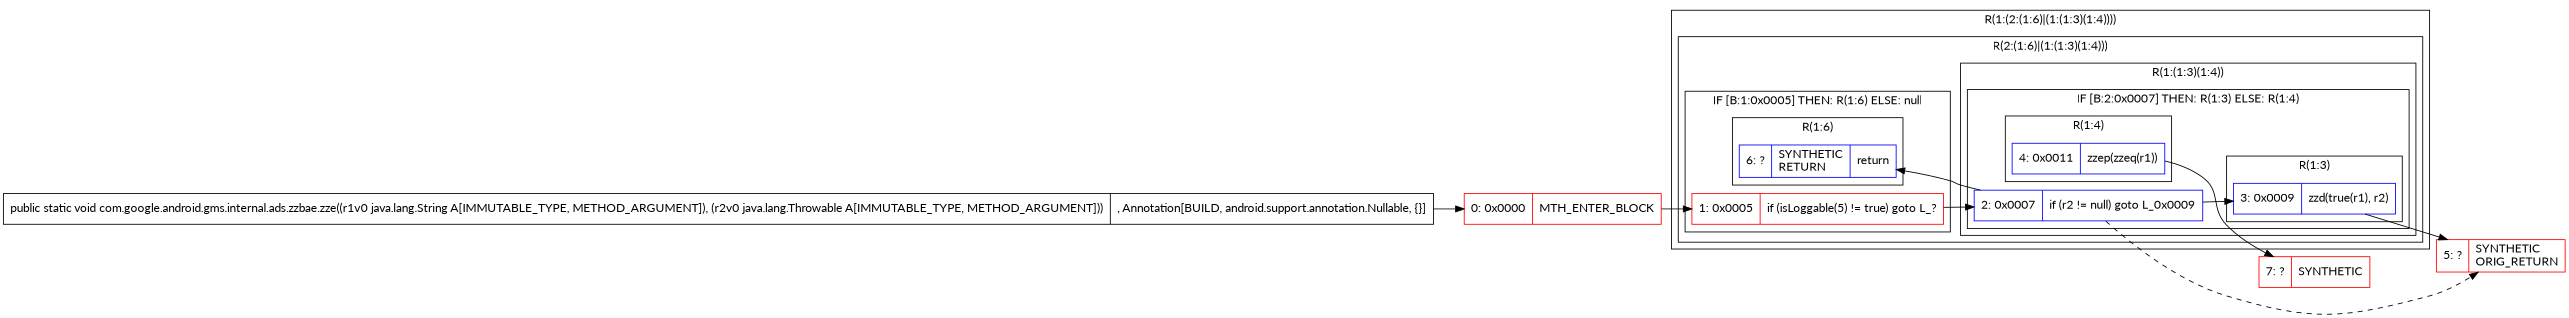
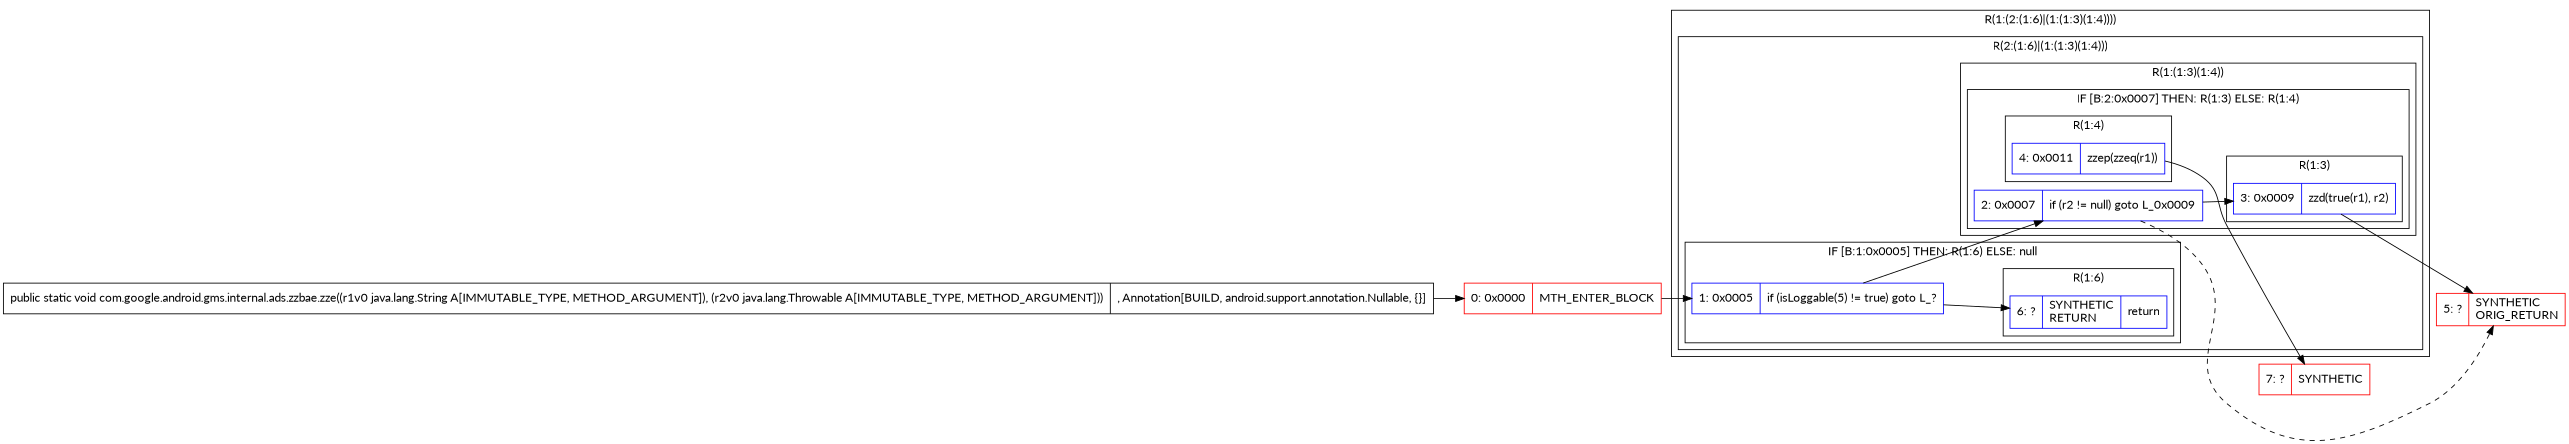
edge "2: 0x0007" -> "6: ?": now "1: 0x0005" -> "6: ?"
node "1: 0x0005": color red -> blue
